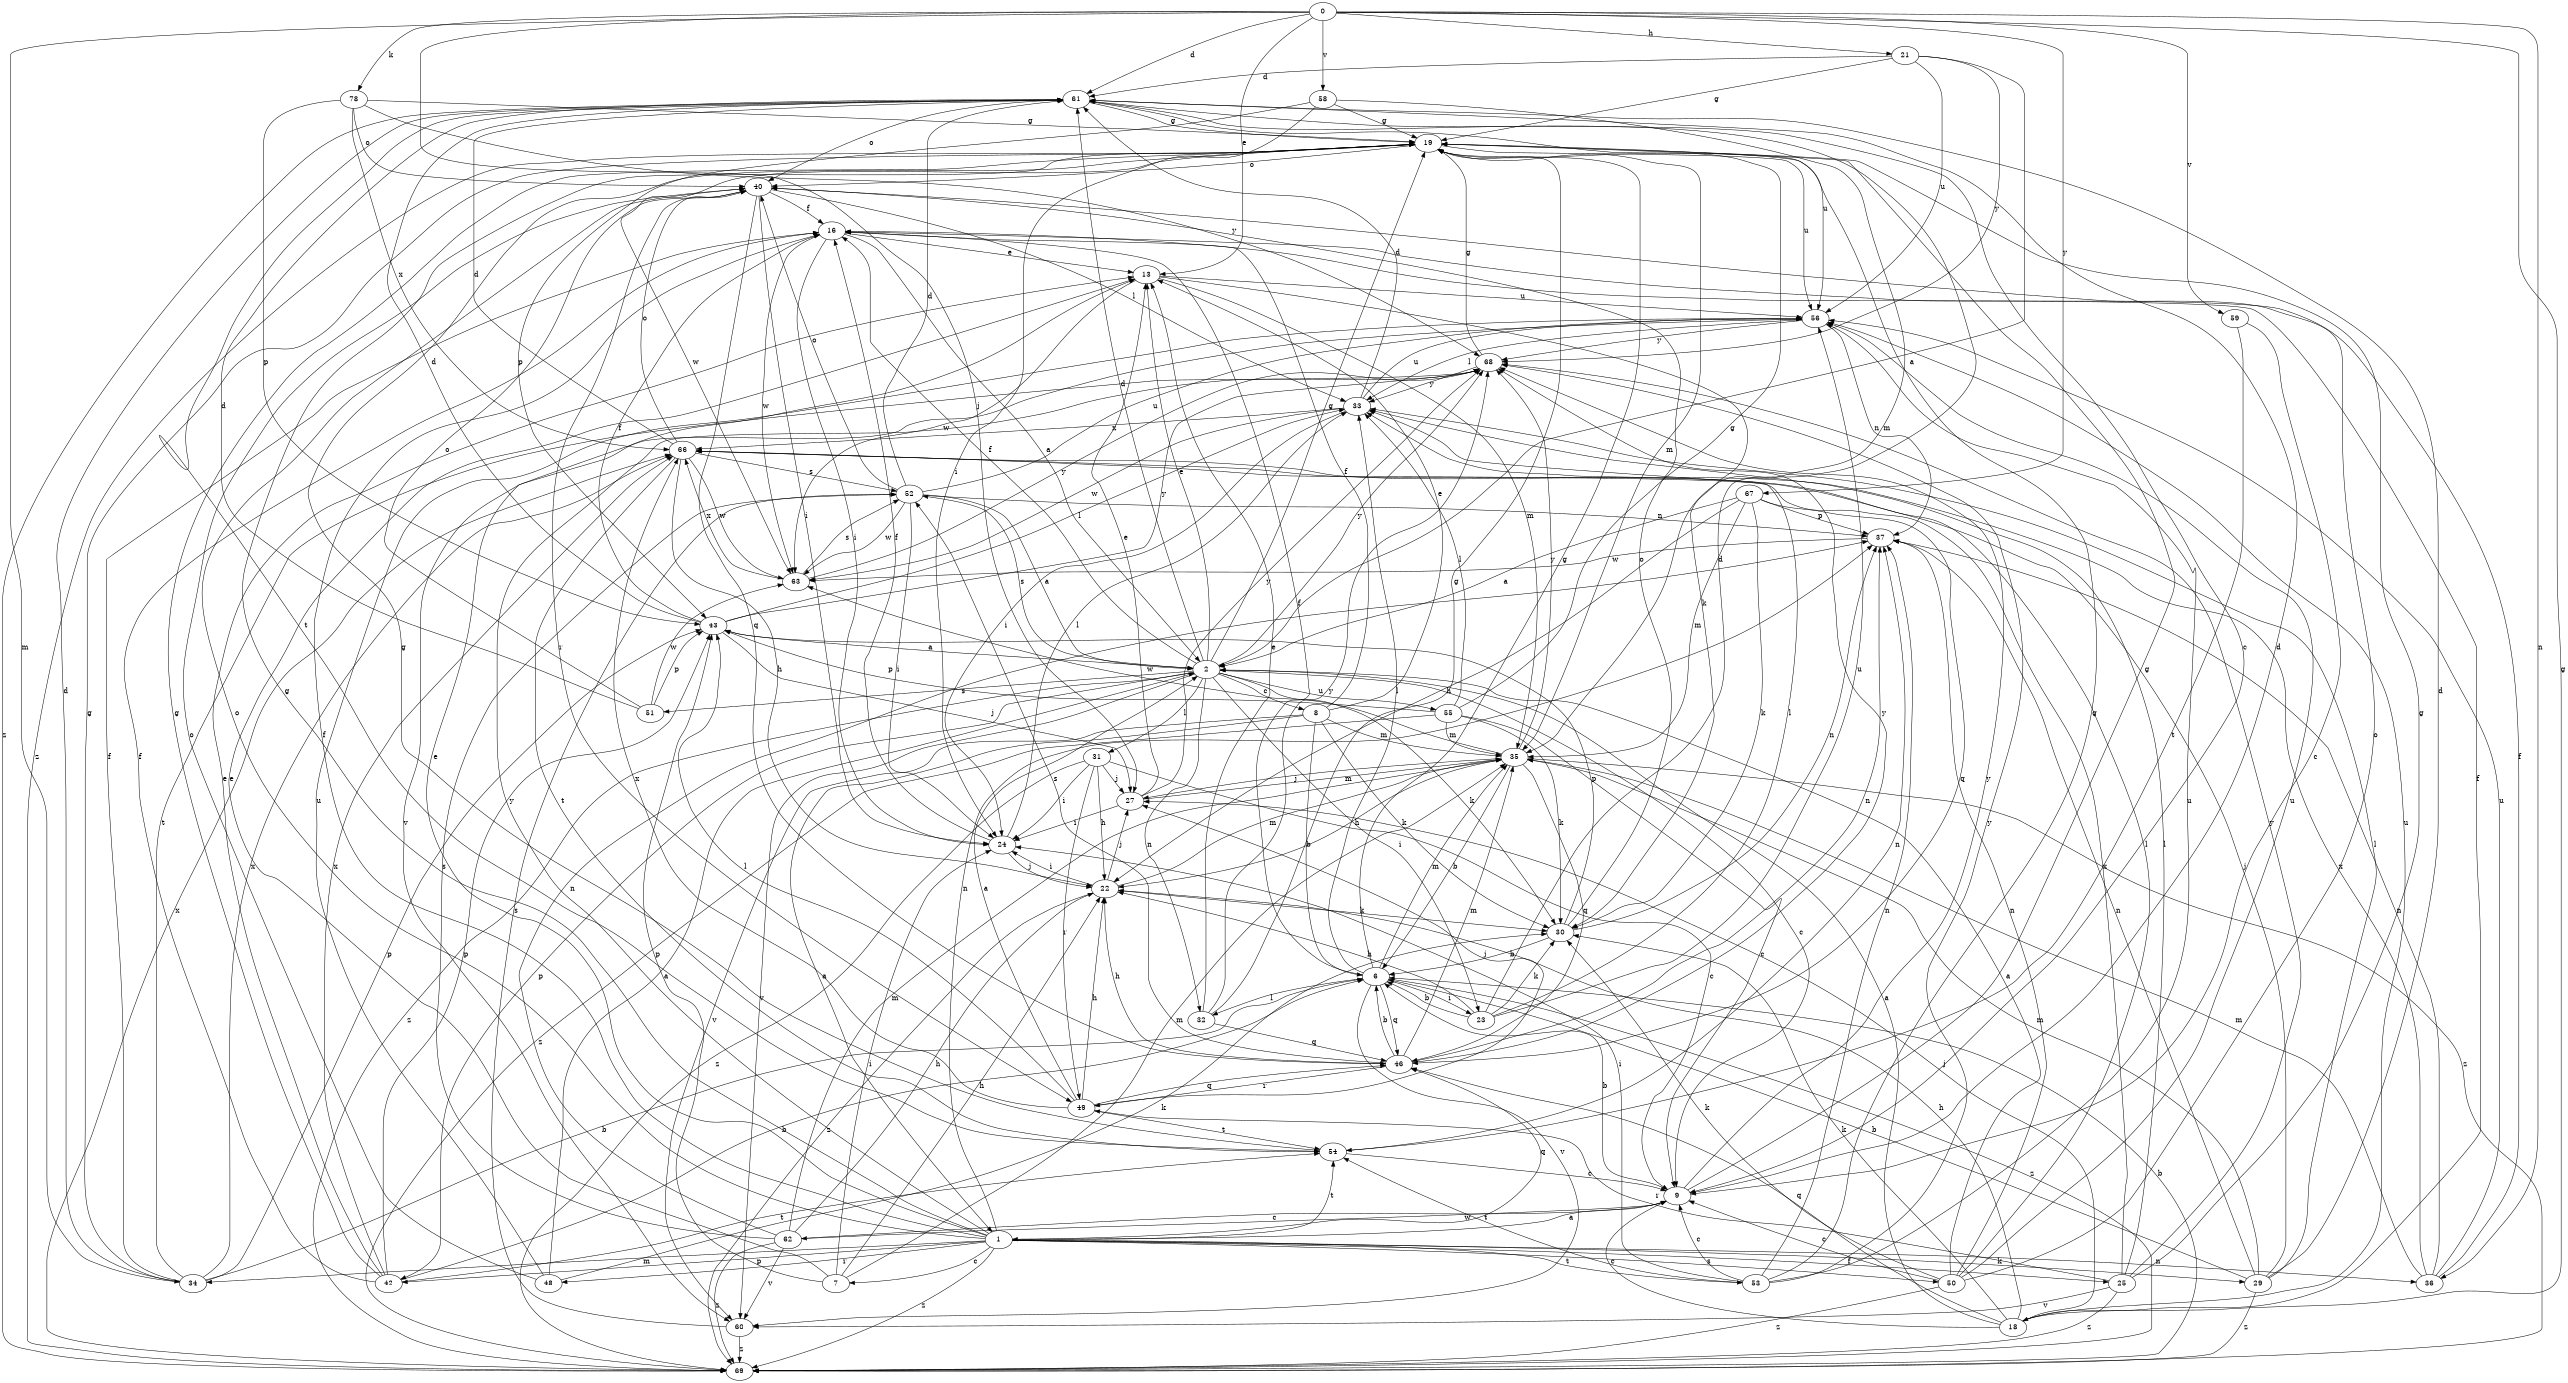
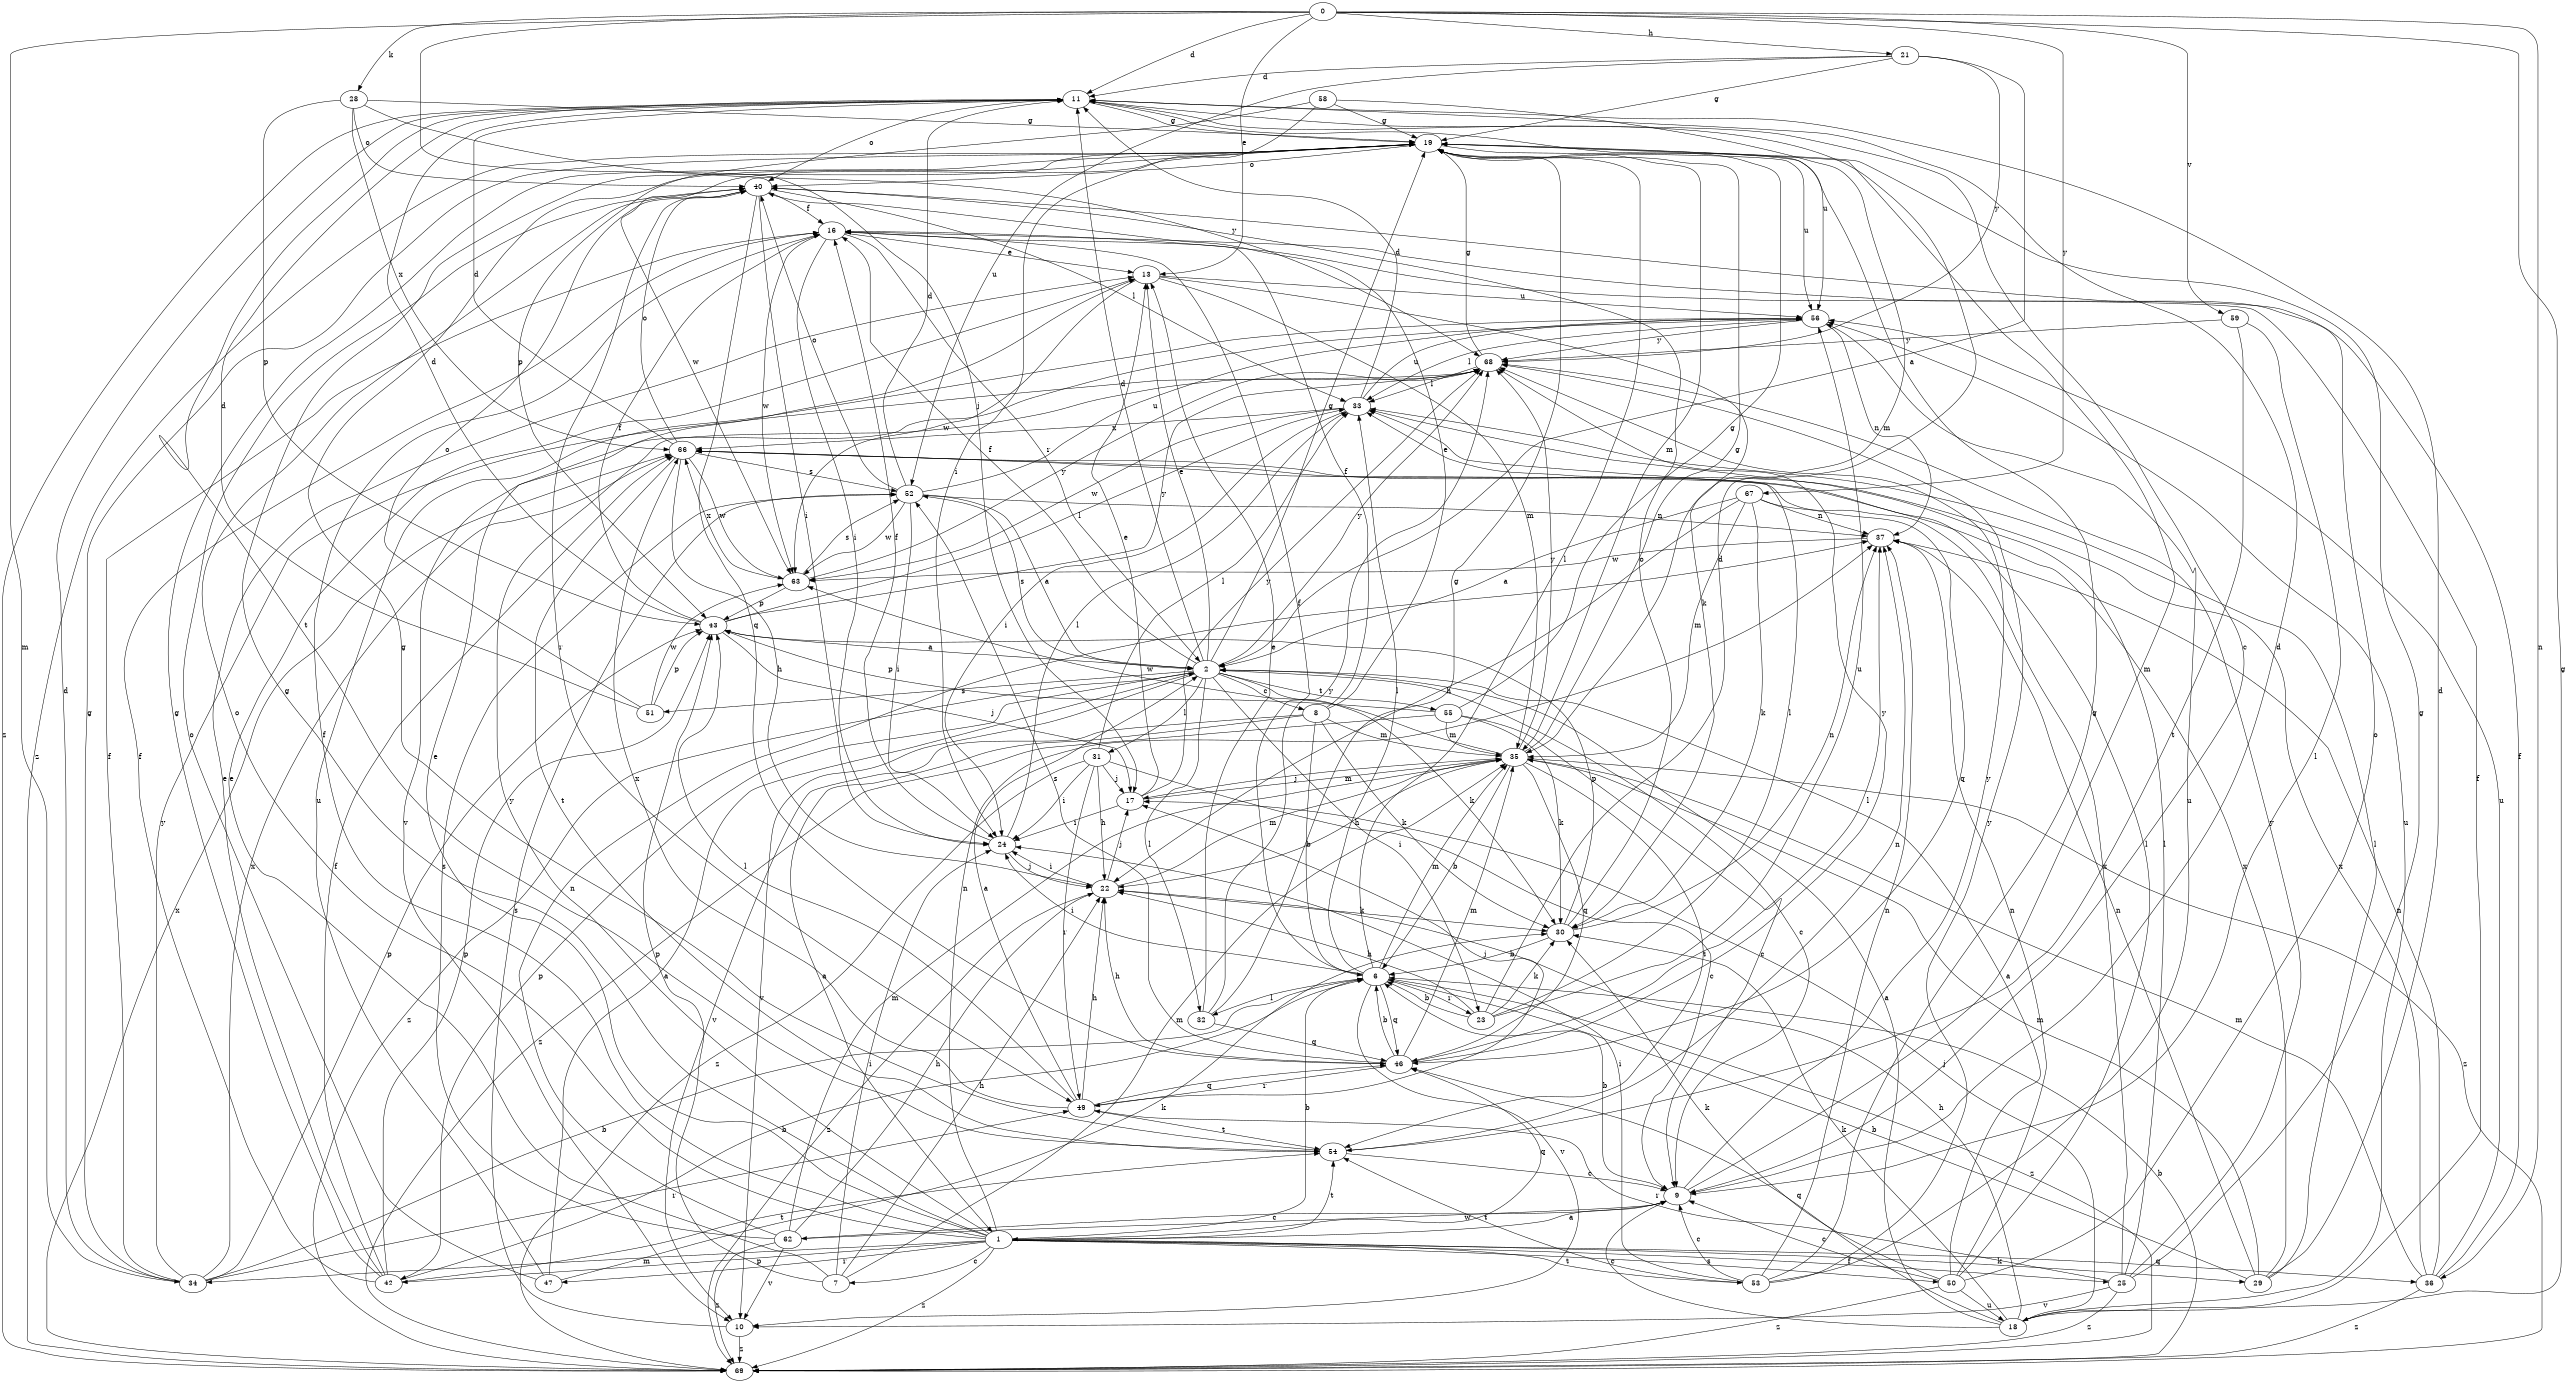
edge "0" -> "58": removed, label "v"
node "78": label "78" -> "28"
node "61": label "61" -> "11"
edge "21" -> "56": now "21" -> "52"
edge "59" -> "68": added, label "y"
edge "35" -> "19": added, label "g"
edge "68" -> "33": label "y" -> "l"
edge "16" -> "2": label "a" -> "r"
edge "8" -> "13": now "8" -> "40"
edge "67" -> "37": label "p" -> "n"
edge "55" -> "33": now "31" -> "33"
edge "6" -> "19": label "g" -> "l"
edge "63" -> "43": added, label "p"
edge "9" -> "19": label "g" -> "m"
edge "2" -> "55": label "u" -> "t"
edge "59" -> "9": label "c" -> "l"
edge "50" -> "56": now "50" -> "18"
node "27": label "27" -> "17"
edge "46" -> "37": label "n" -> "l"
edge "34" -> "68": label "t" -> "y"
edge "2" -> "32": label "n" -> "l"
edge "42" -> "66": label "x" -> "f"
edge "29" -> "66": label "j" -> "x"
edge "6" -> "24": added, label "i"
edge "6" -> "23": label "i" -> "r"
edge "35" -> "54": added, label "t"
edge "34" -> "49": added, label "r"
edge "1" -> "6": added, label "b"
edge "1" -> "36": label "n" -> "q"
node "48": label "48" -> "47"
node "60": label "60" -> "10"
edge "29" -> "69": now "36" -> "69"
